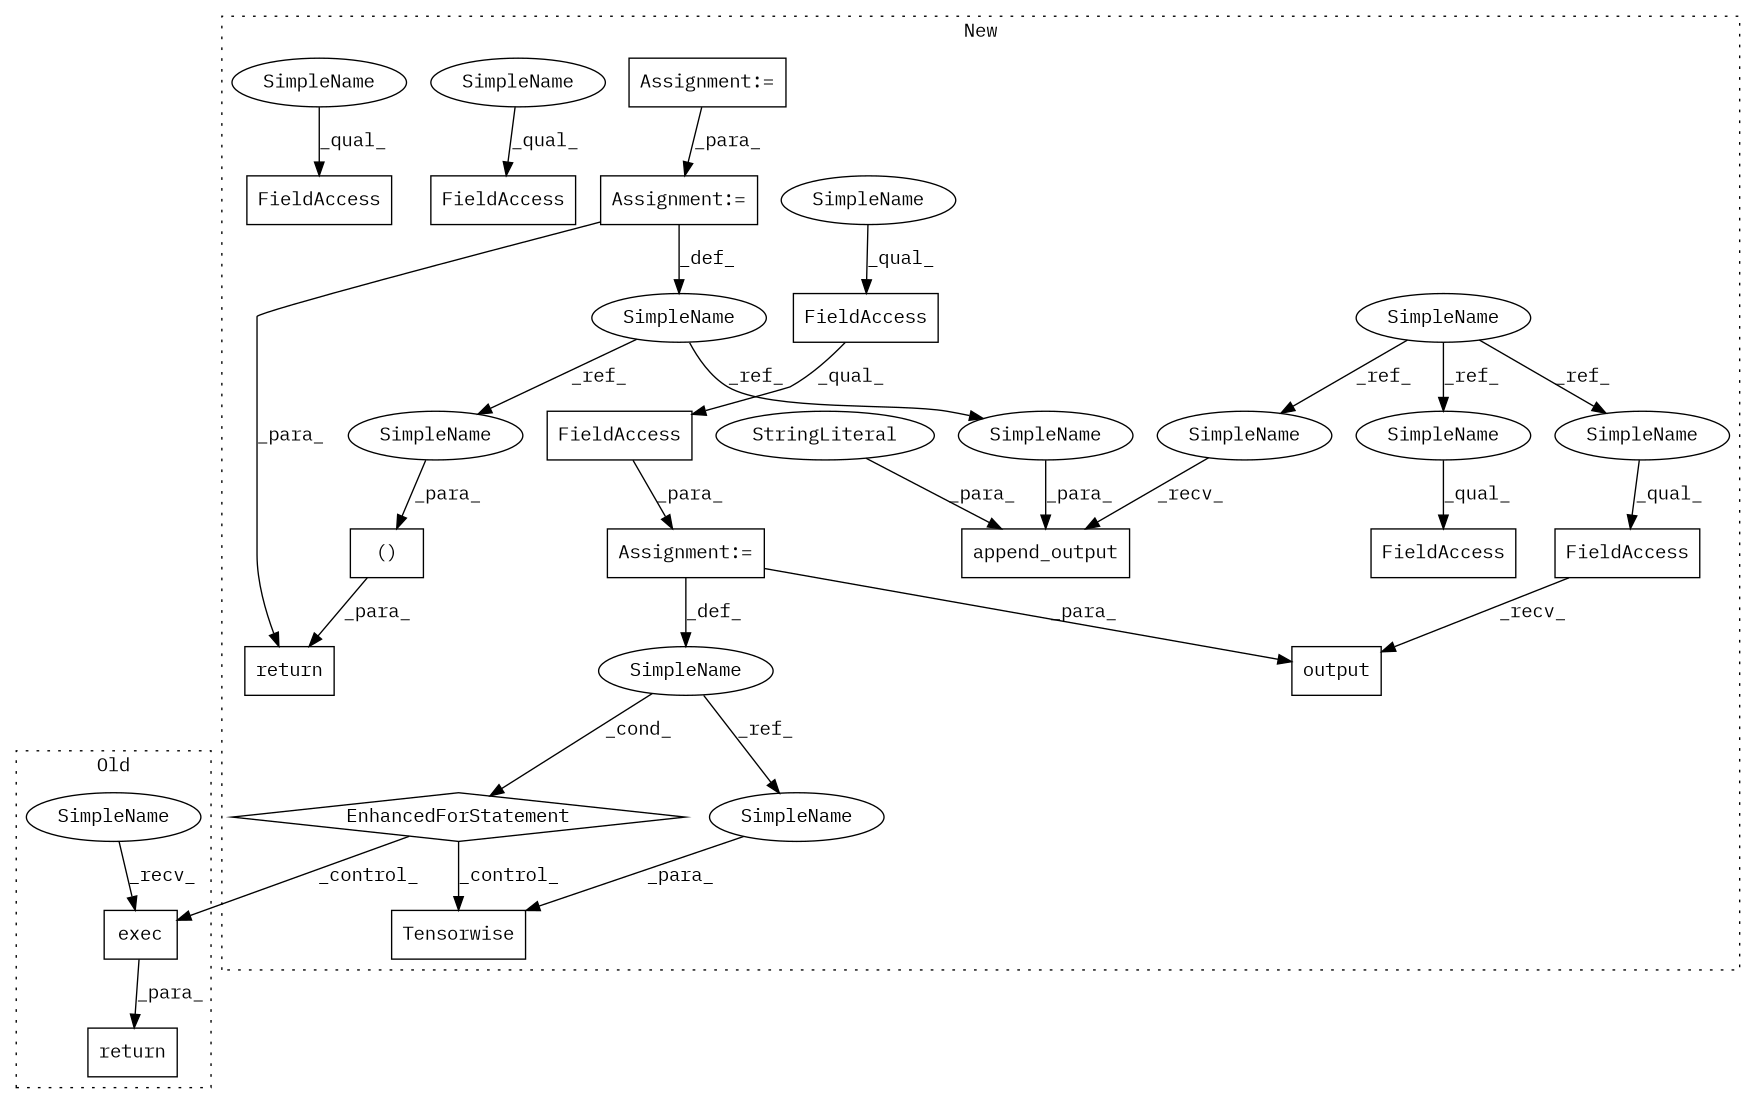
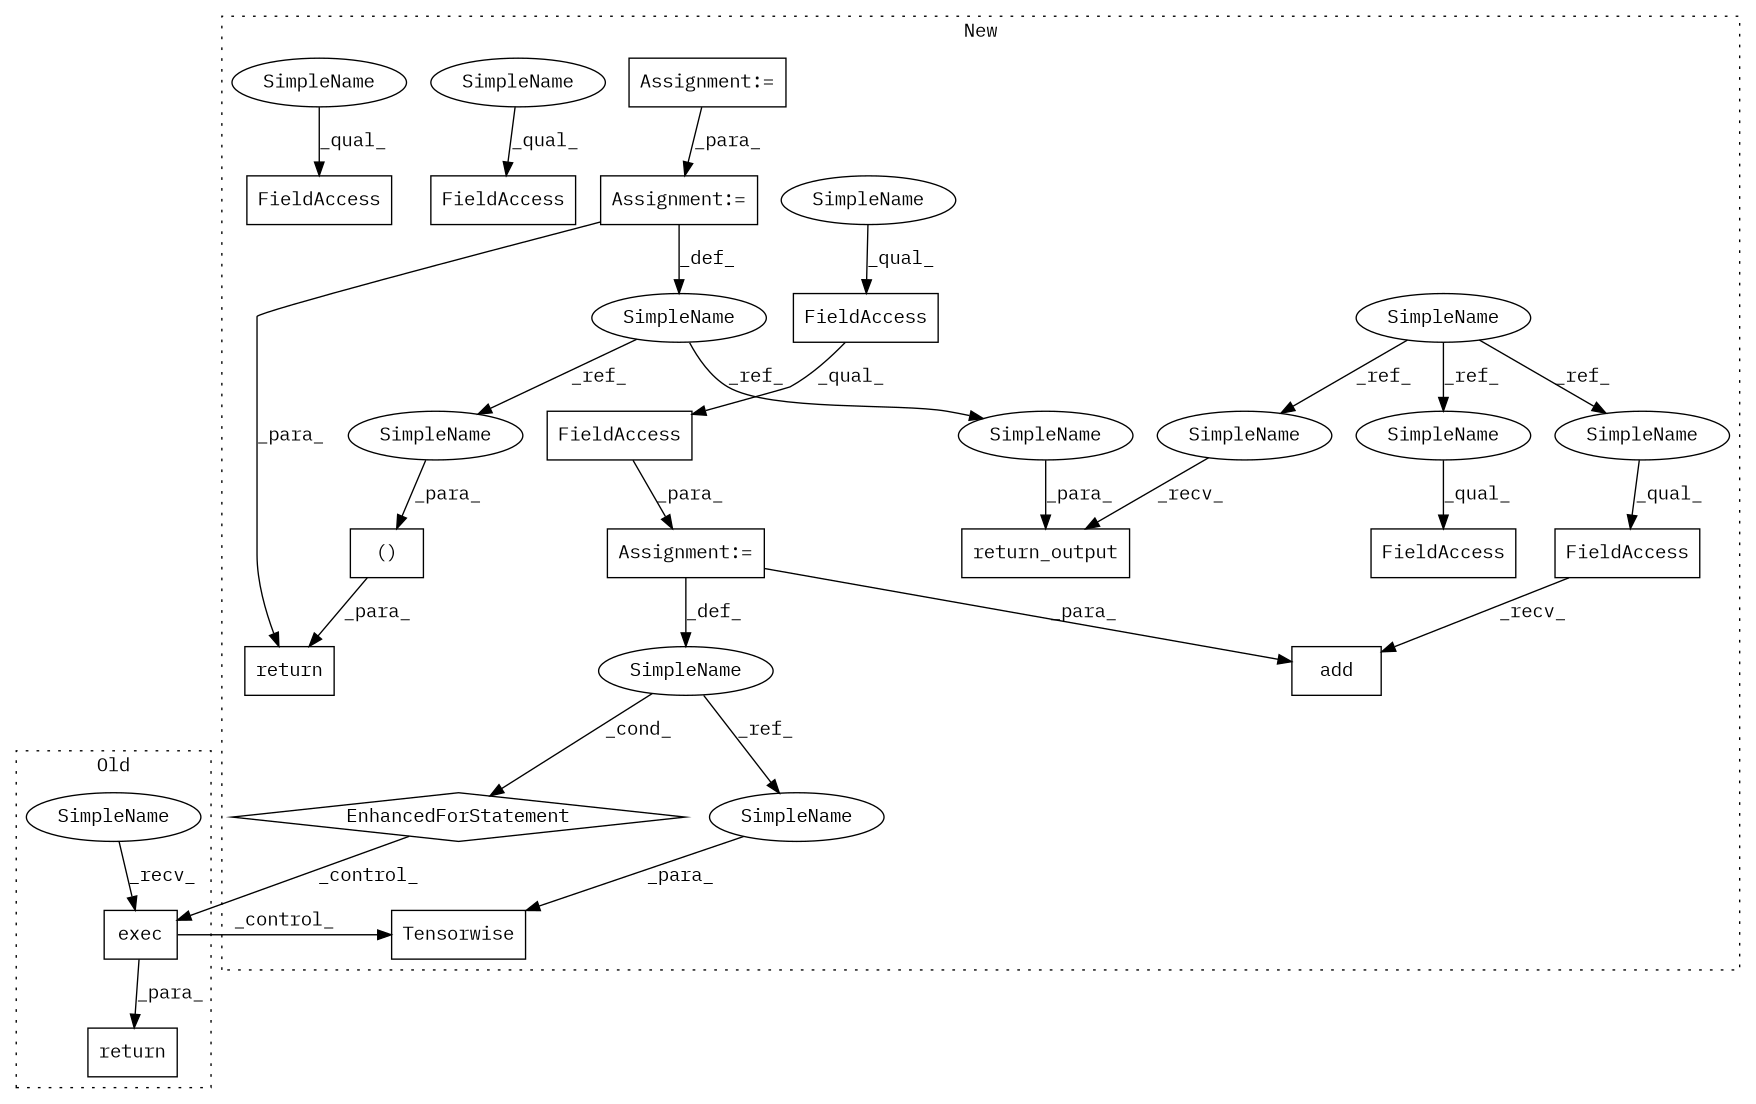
node "StringLiteral": removed
node "append_output": label "append_output" -> "return_output"
node "output": label "output" -> "add"
edge "EnhancedForStatement" -> "Tensorwise": now "exec" -> "Tensorwise"
